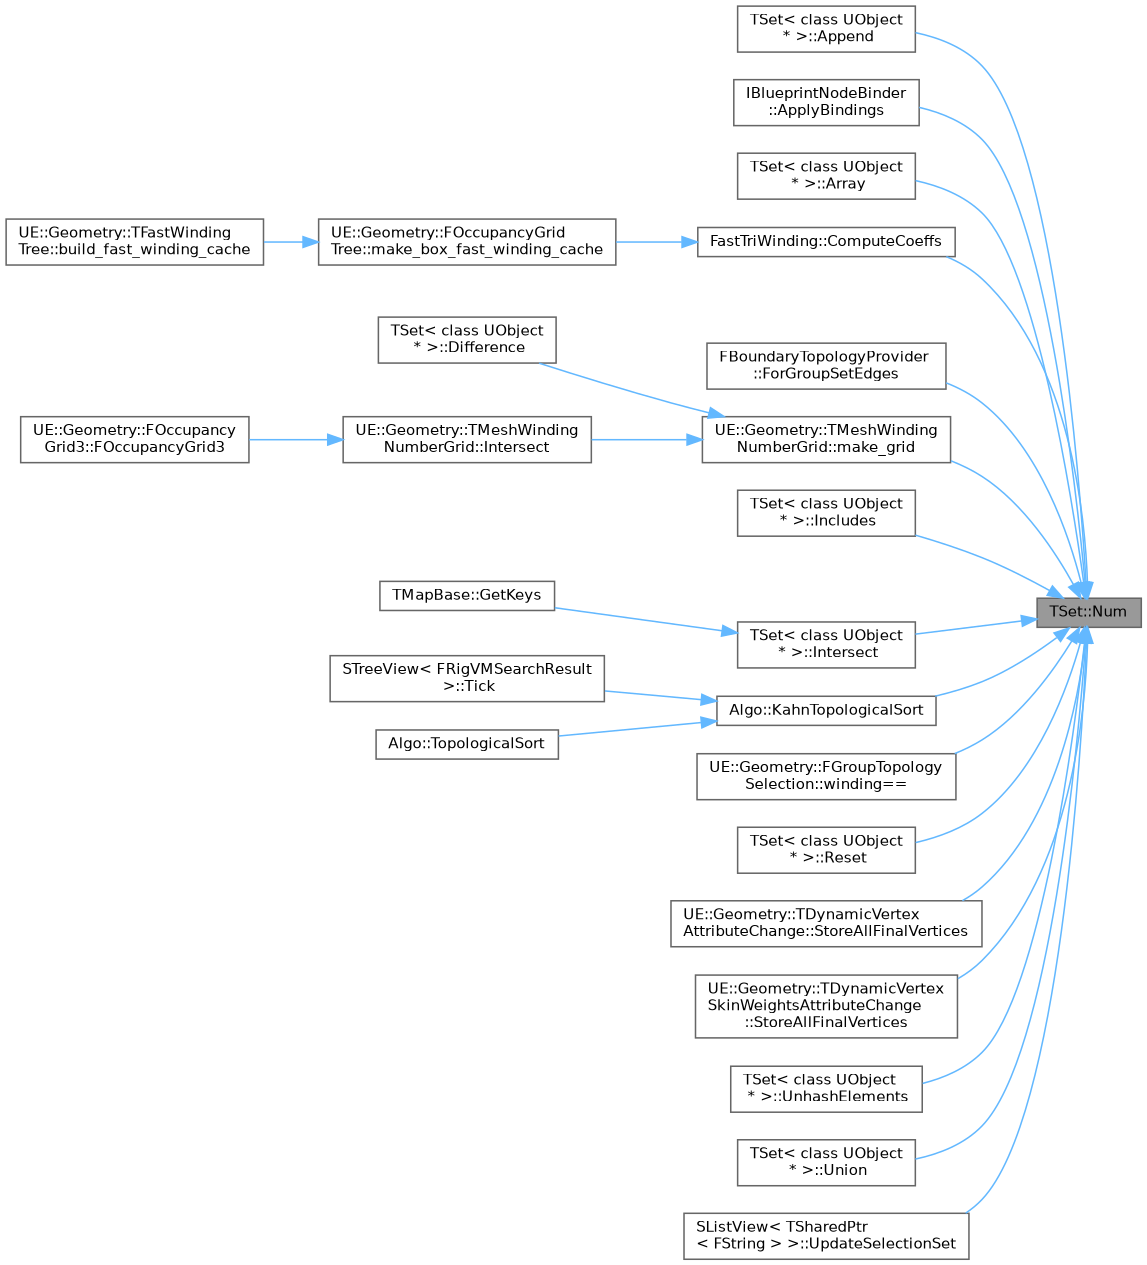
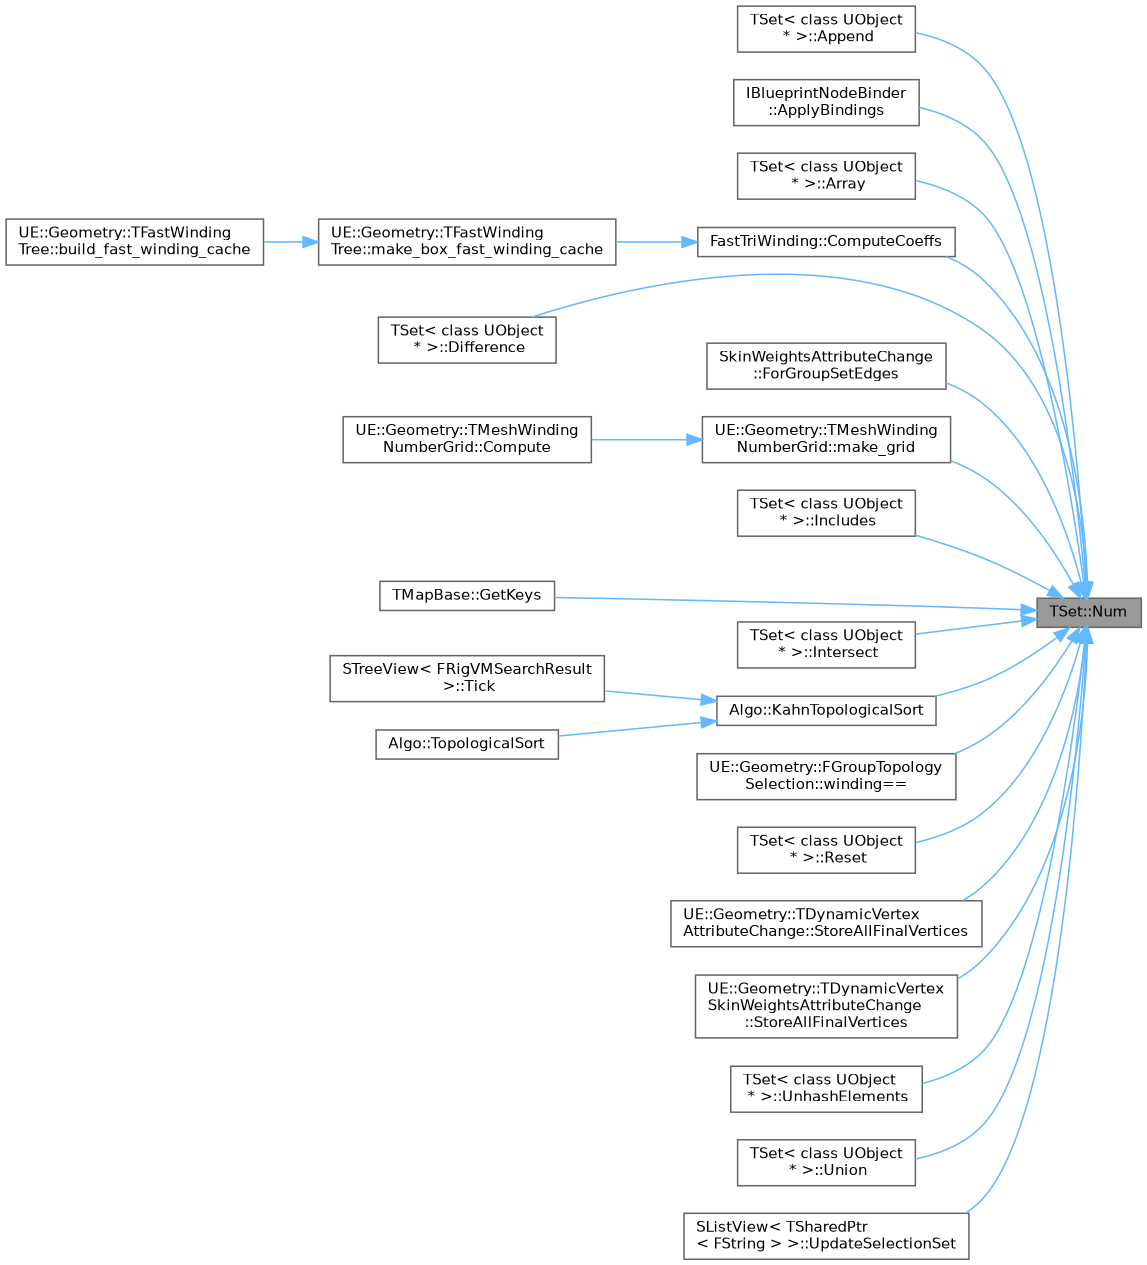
node "UE::Geometry::FOccupancyGrid Tree::make_box_fast_winding_cache": label "UE::Geometry::FOccupancyGrid Tree::make_box_fast_winding_cache" -> "UE::Geometry::TFastWinding Tree::make_box_fast_winding_cache"
node "FBoundaryTopologyProvider ::ForGroupSetEdges": label "FBoundaryTopologyProvider ::ForGroupSetEdges" -> "SkinWeightsAttributeChange ::ForGroupSetEdges"
edge "TSet< class UObject * >::Difference" -> "UE::Geometry::TMeshWinding NumberGrid::make_grid": now "TSet< class UObject * >::Difference" -> "TSet::Num"
node "UE::Geometry::FOccupancy Grid3::FOccupancyGrid3": removed
node "UE::Geometry::TMeshWinding NumberGrid::Intersect": label "UE::Geometry::TMeshWinding NumberGrid::Intersect" -> "UE::Geometry::TMeshWinding NumberGrid::Compute"
edge "TMapBase::GetKeys" -> "TSet< class UObject * >::Intersect": now "TMapBase::GetKeys" -> "TSet::Num"
